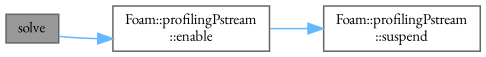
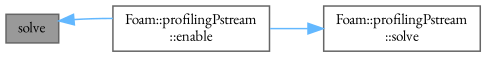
node "Foam::profilingPstream ::suspend": label "Foam::profilingPstream ::suspend" -> "Foam::profilingPstream ::solve"
edge "solve" -> "Foam::profilingPstream ::enable": reversed
